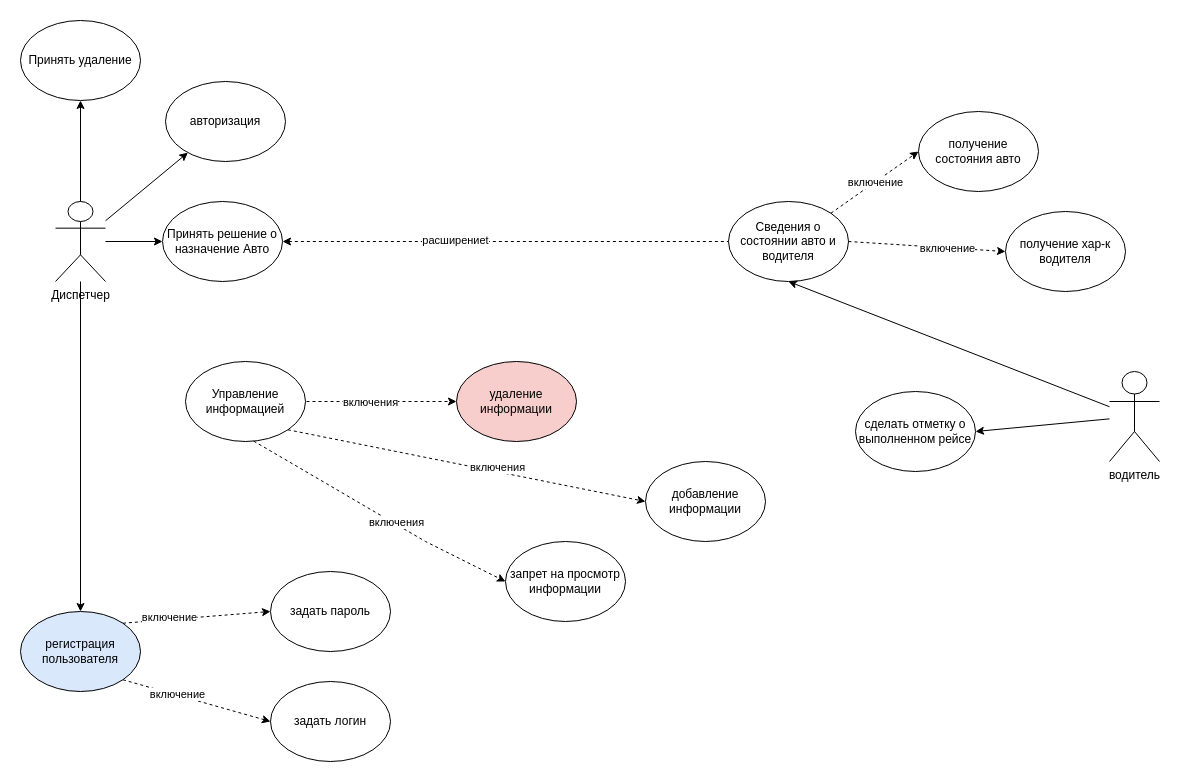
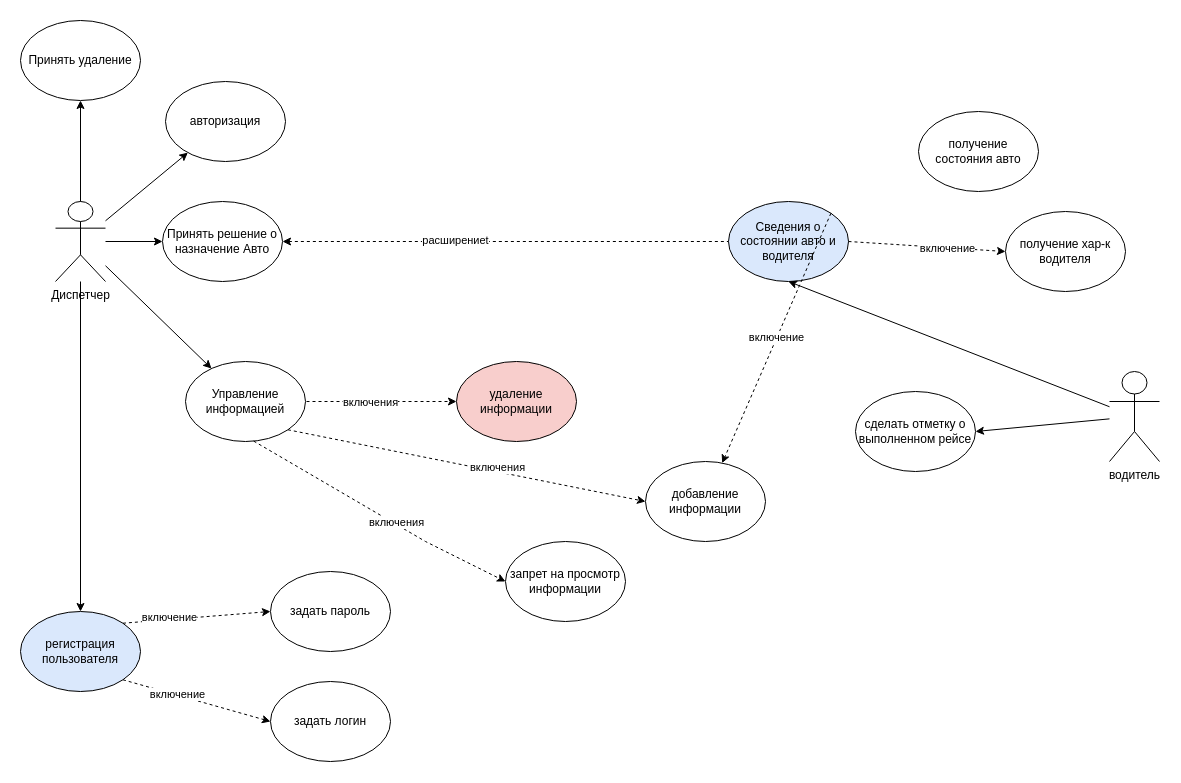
edge "Сведения о состоянии авто и водителя" -> "получение состояния авто": now "Сведения о состоянии авто и водителя" -> "добавление информации"
node "Сведения о состоянии авто и водителя": fillcolor #ffffff -> #dae8fc
edge "Диспетчер" -> "Управление информацией": added
